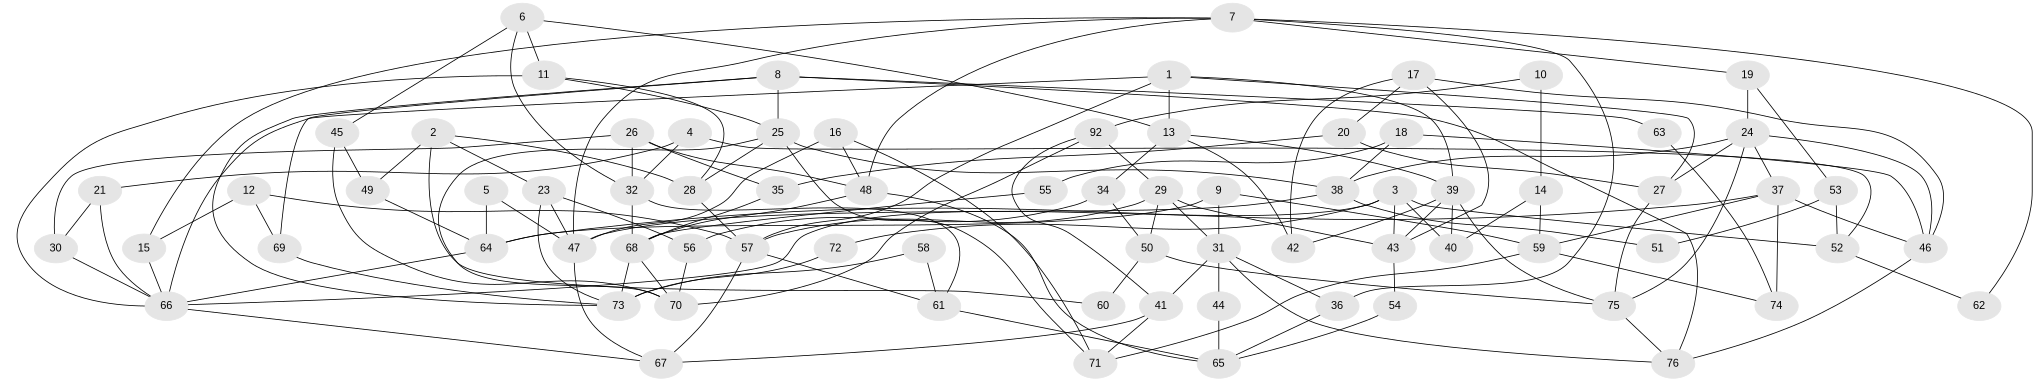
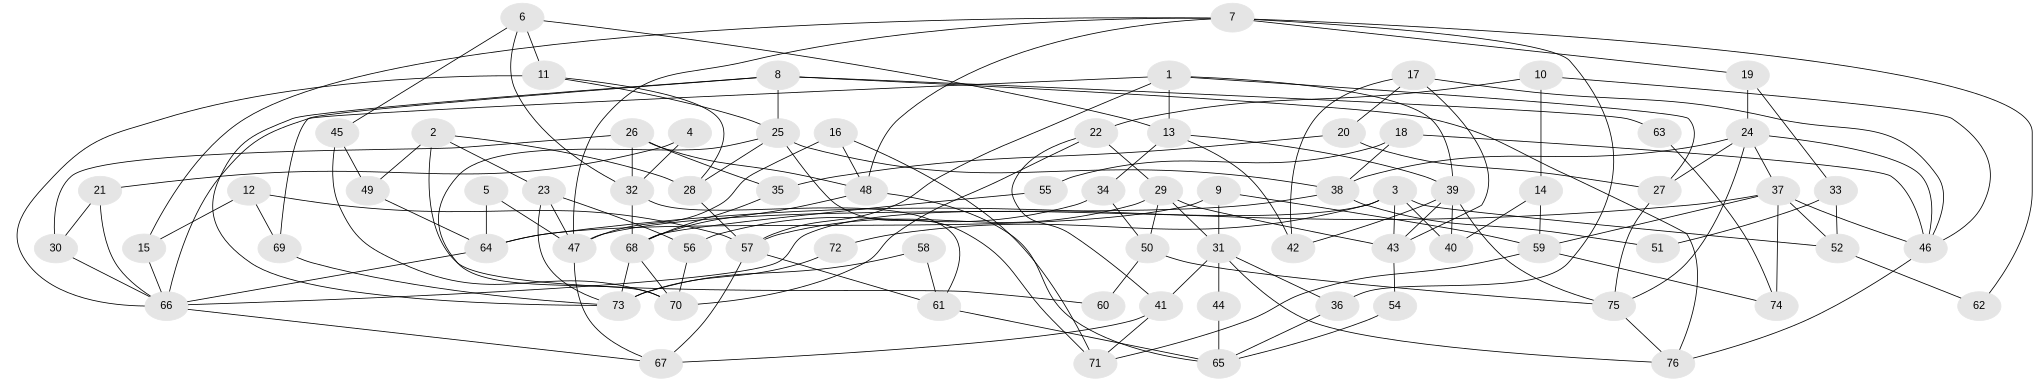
edge "10" -- "46": added
node "92": label "92" -> "22"
edge "4" -- "52": now "37" -- "52"
node "53": label "53" -> "33"
